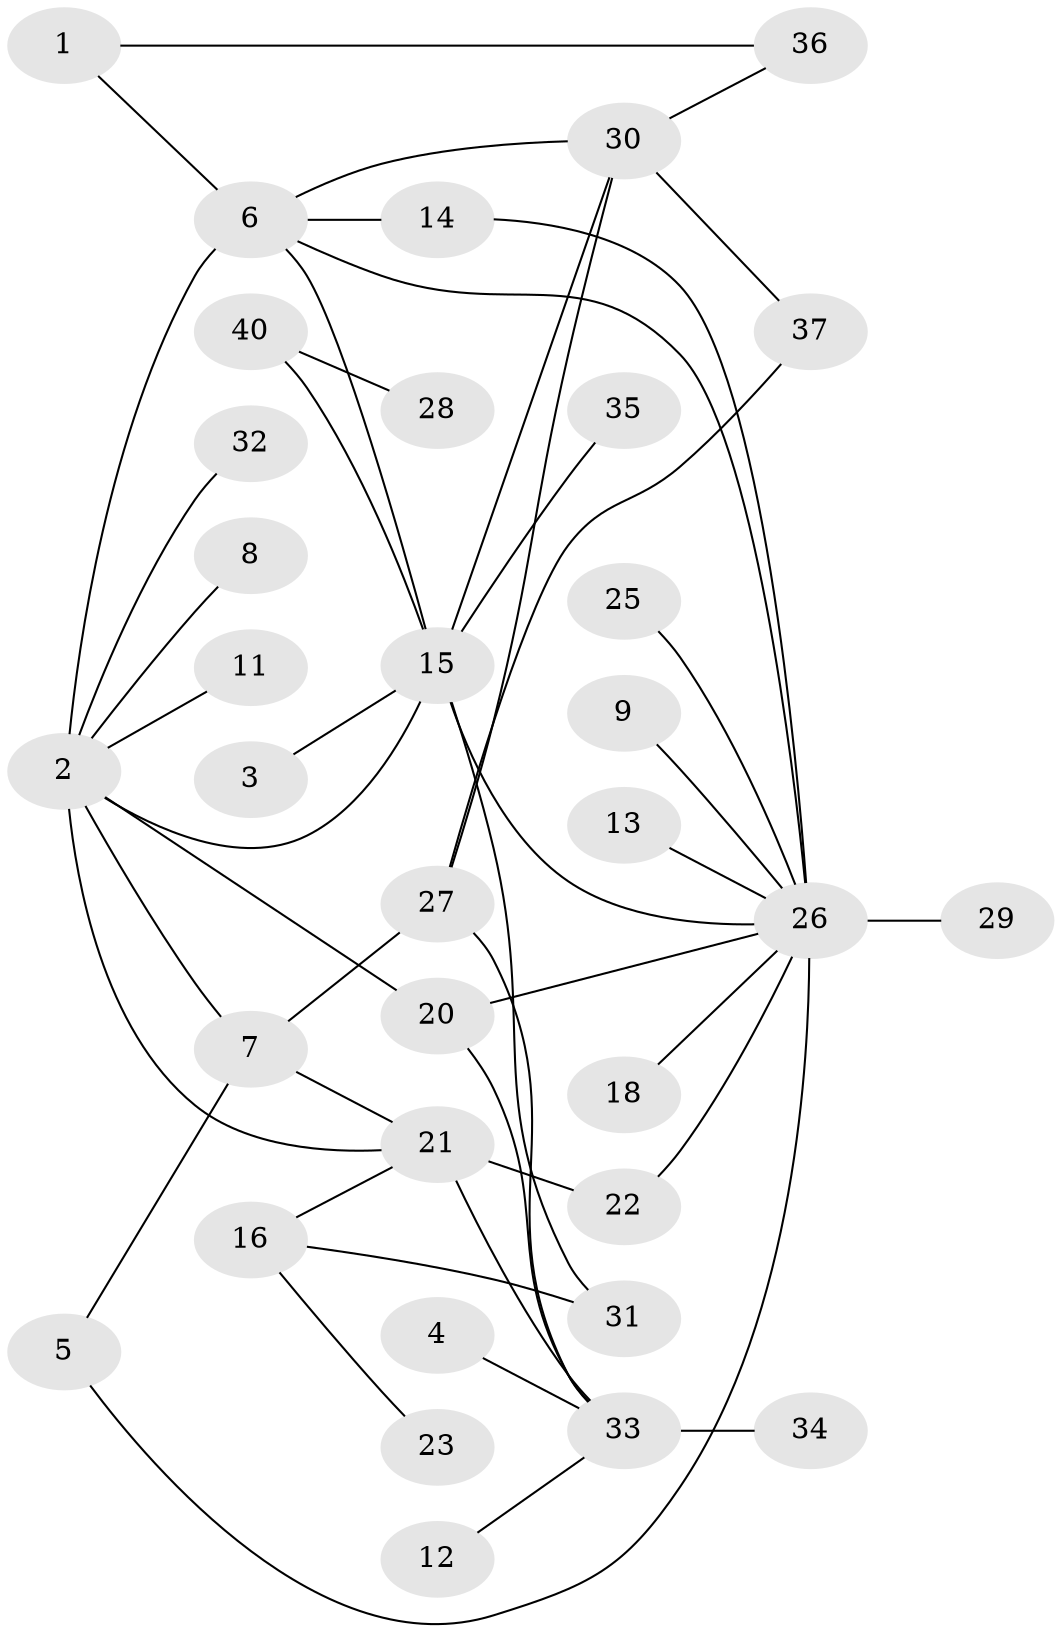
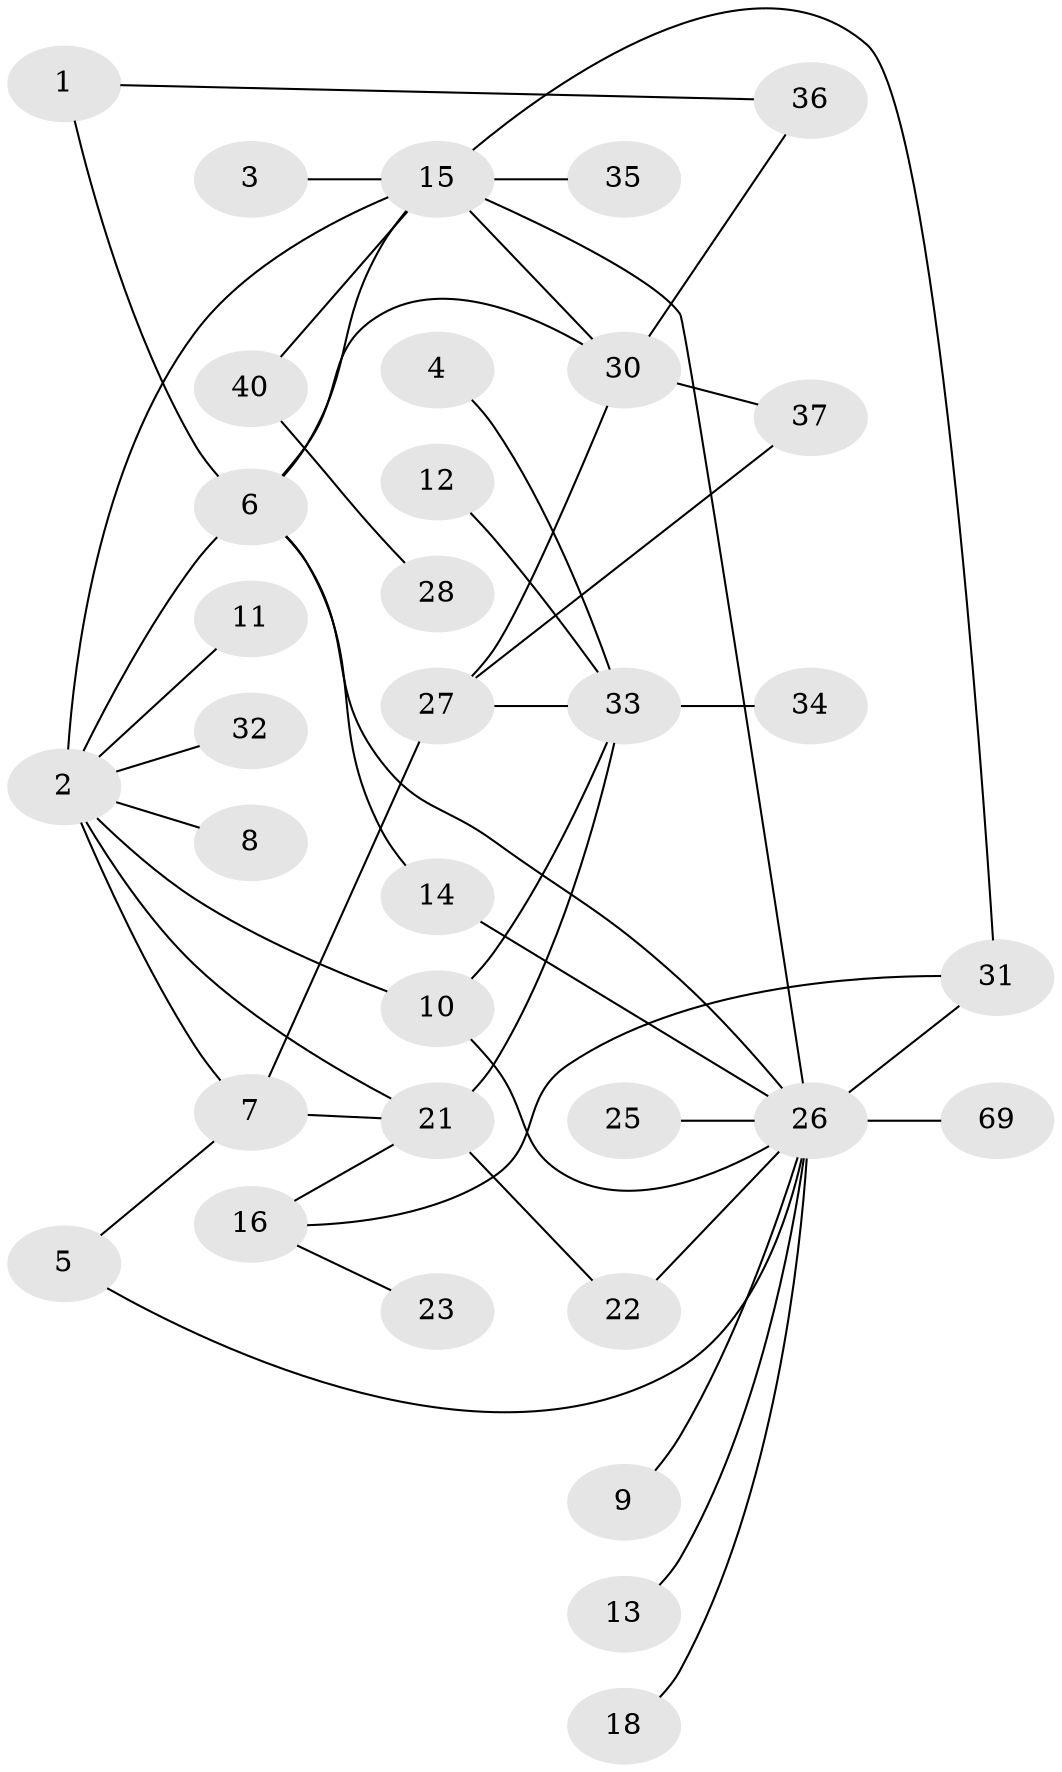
node "29": label "29" -> "69"
node "20": label "20" -> "10"
edge "31" -- "26": added
